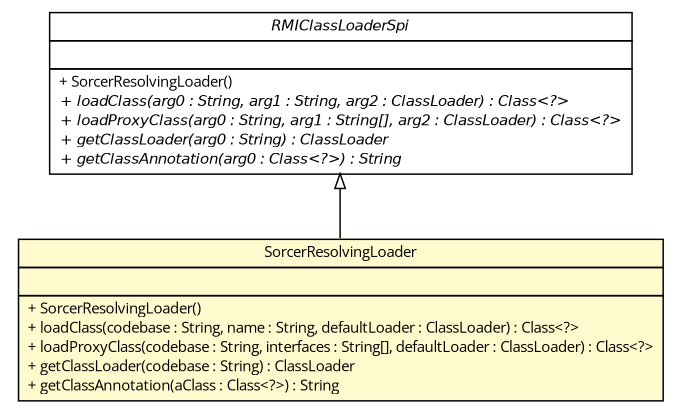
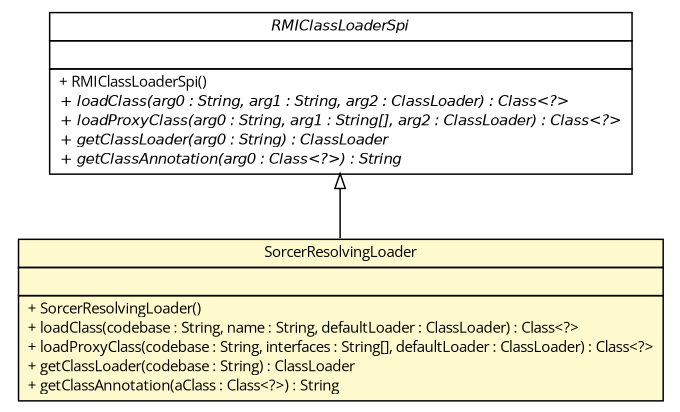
node "RMIClassLoaderSpi": text "+ SorcerResolvingLoader()" -> "+ RMIClassLoaderSpi()"
